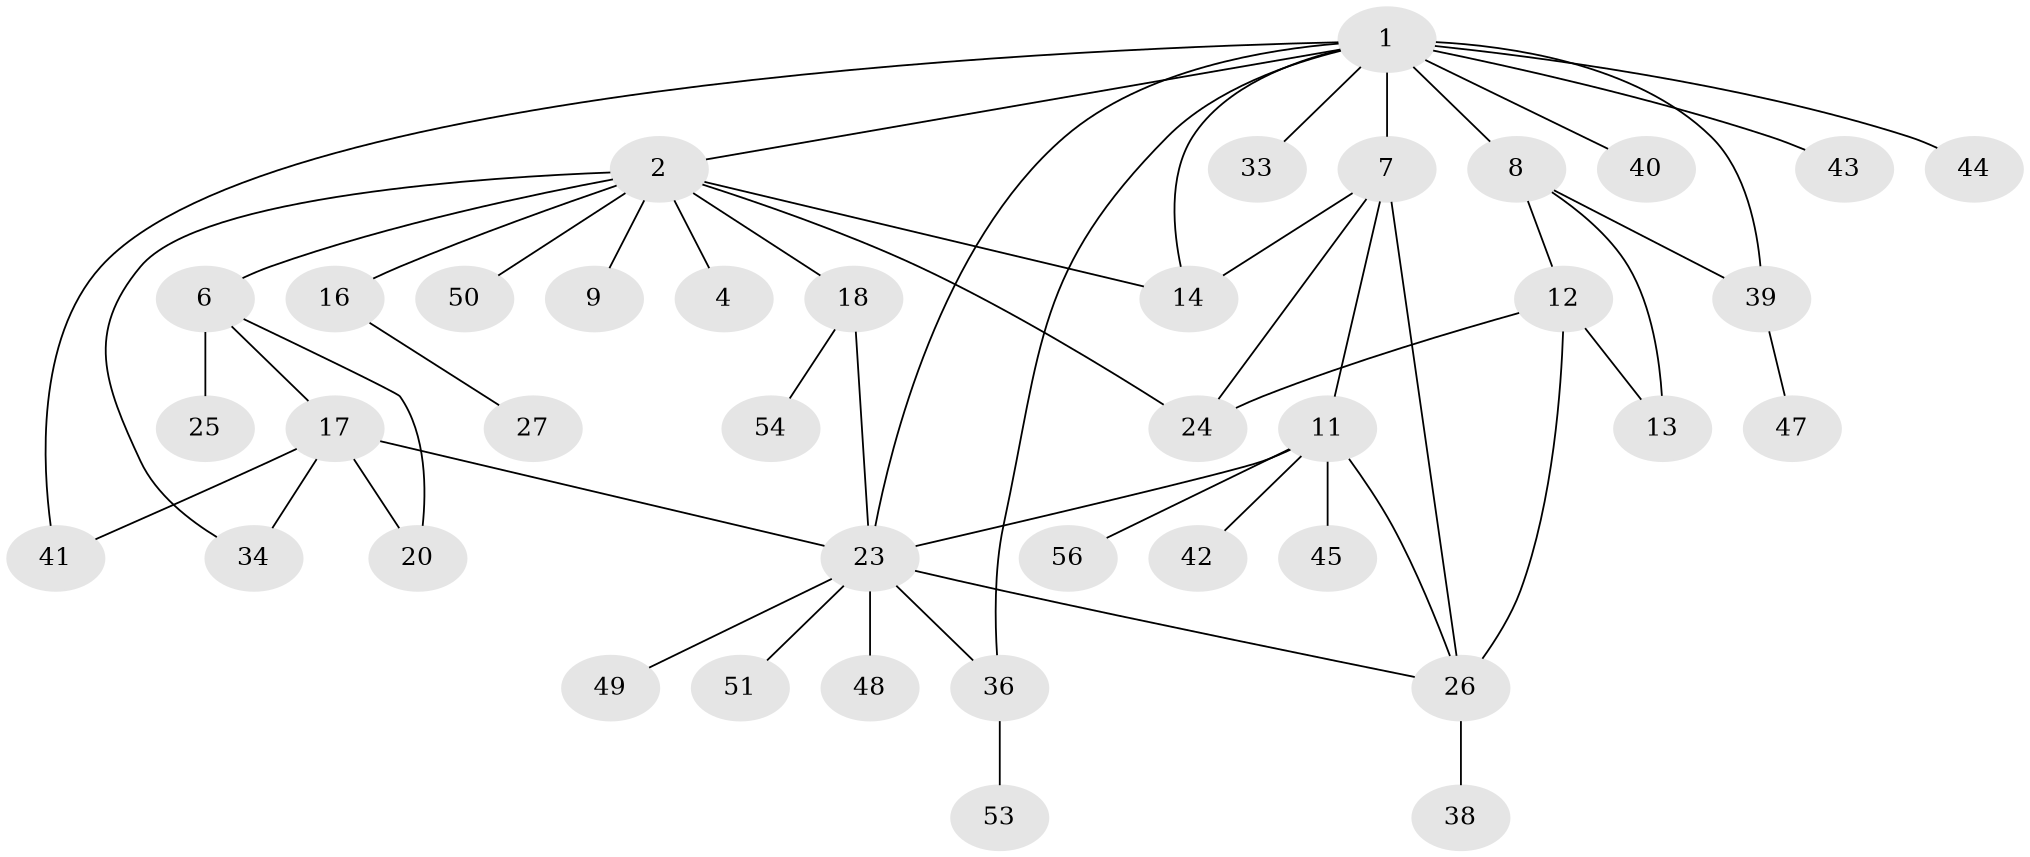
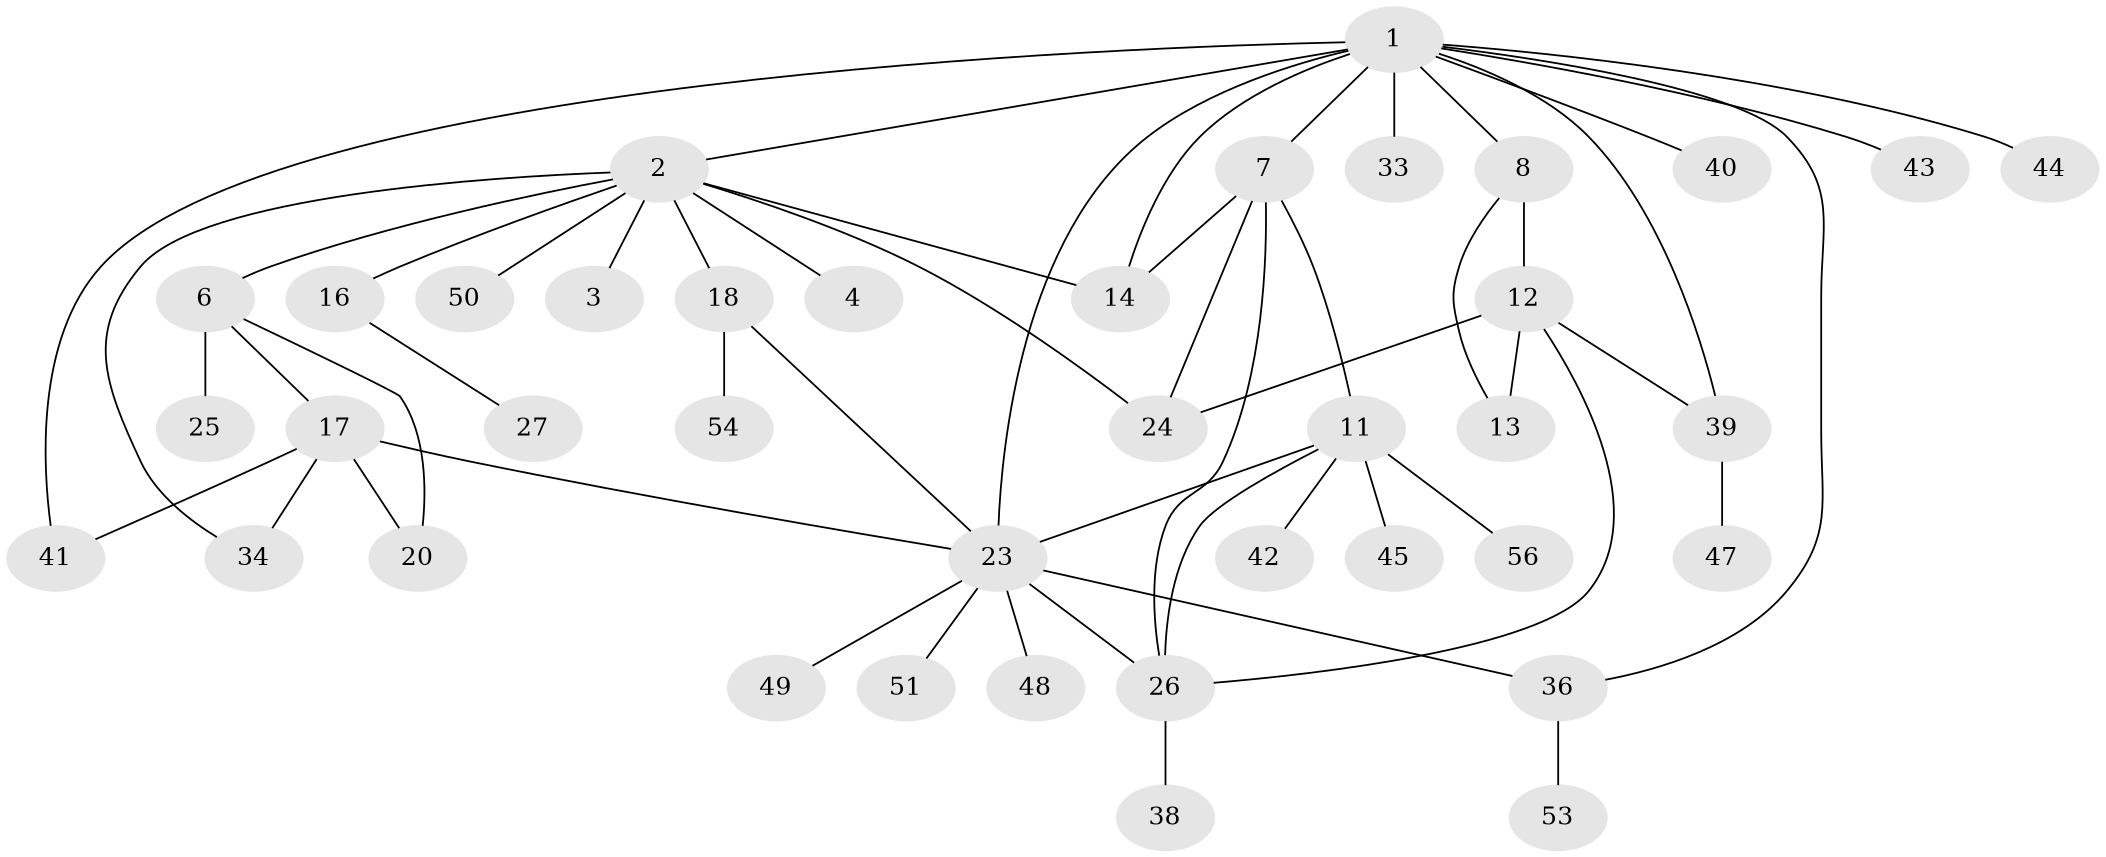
edge "8" -- "39": now "12" -- "39"
node "9": label "9" -> "3"
